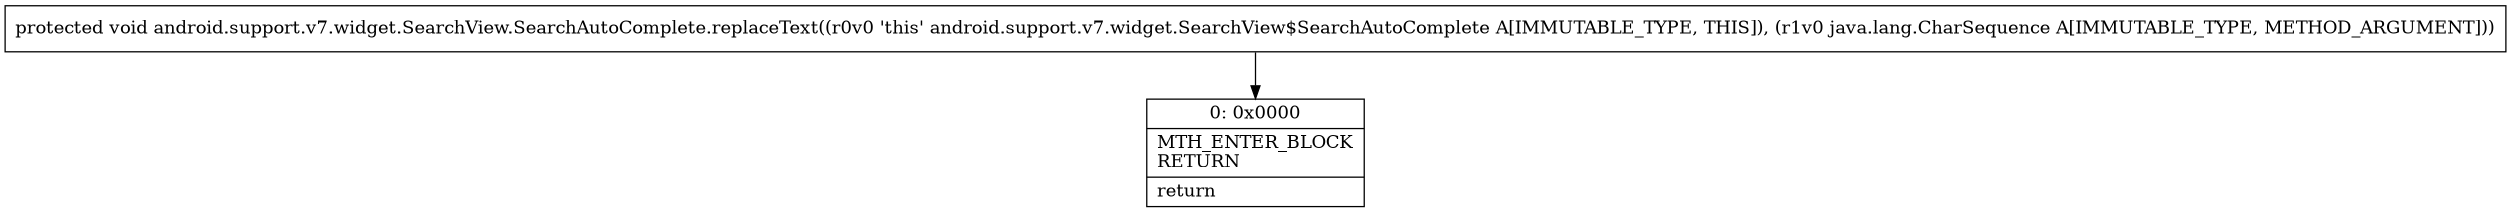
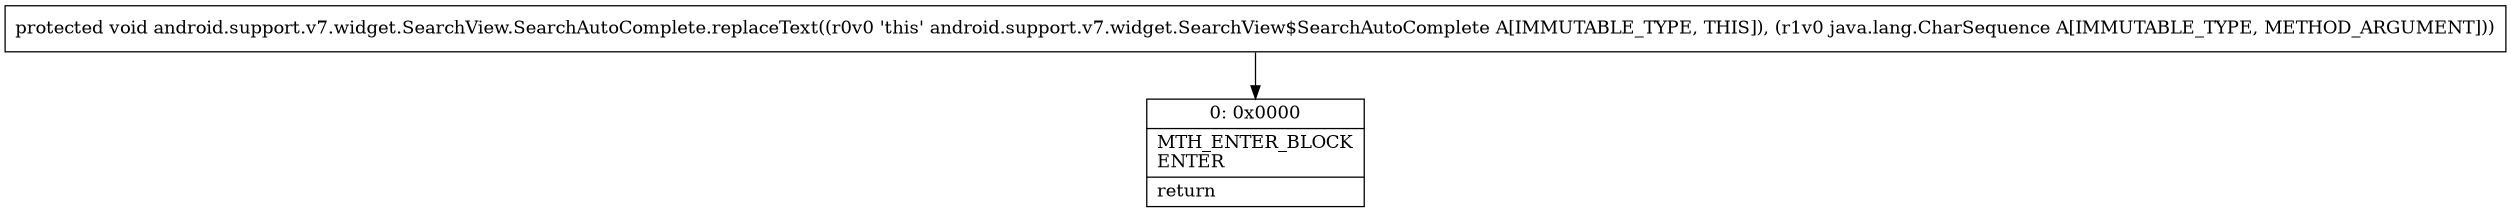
node "0: 0x0000": text "RETURN" -> "ENTER"
